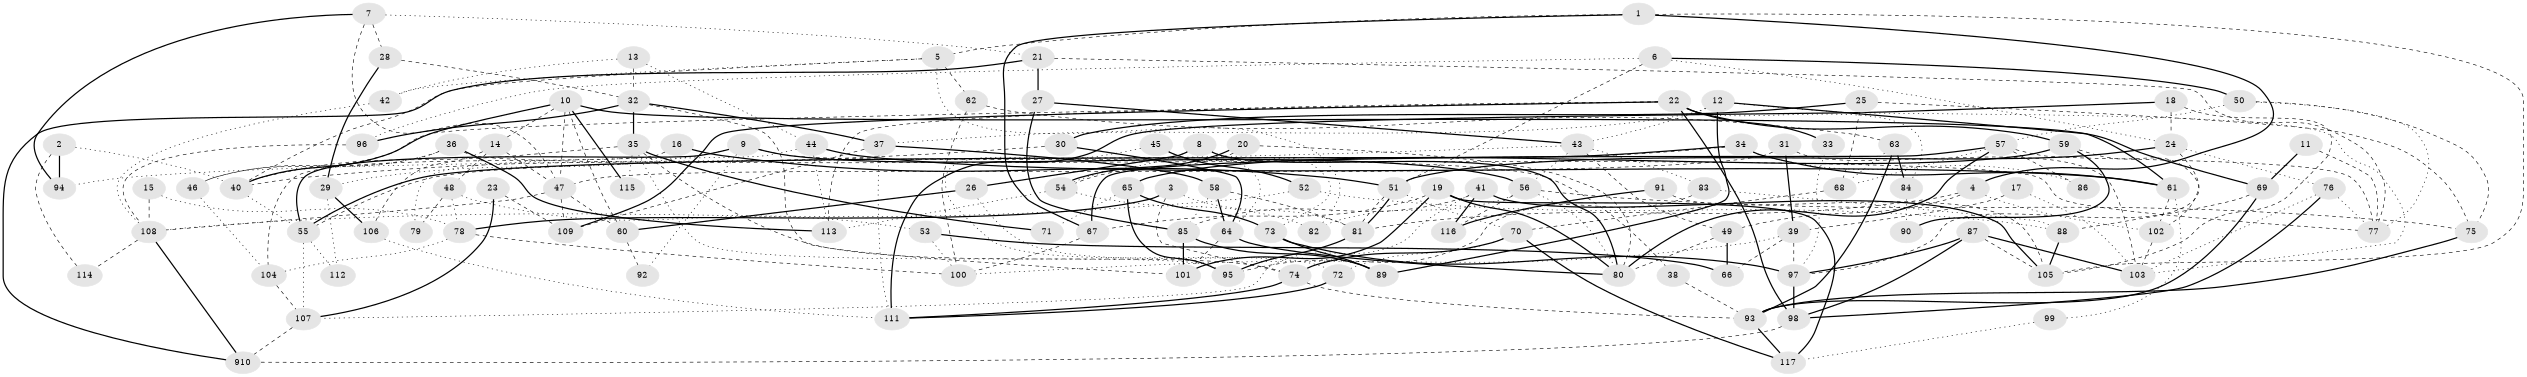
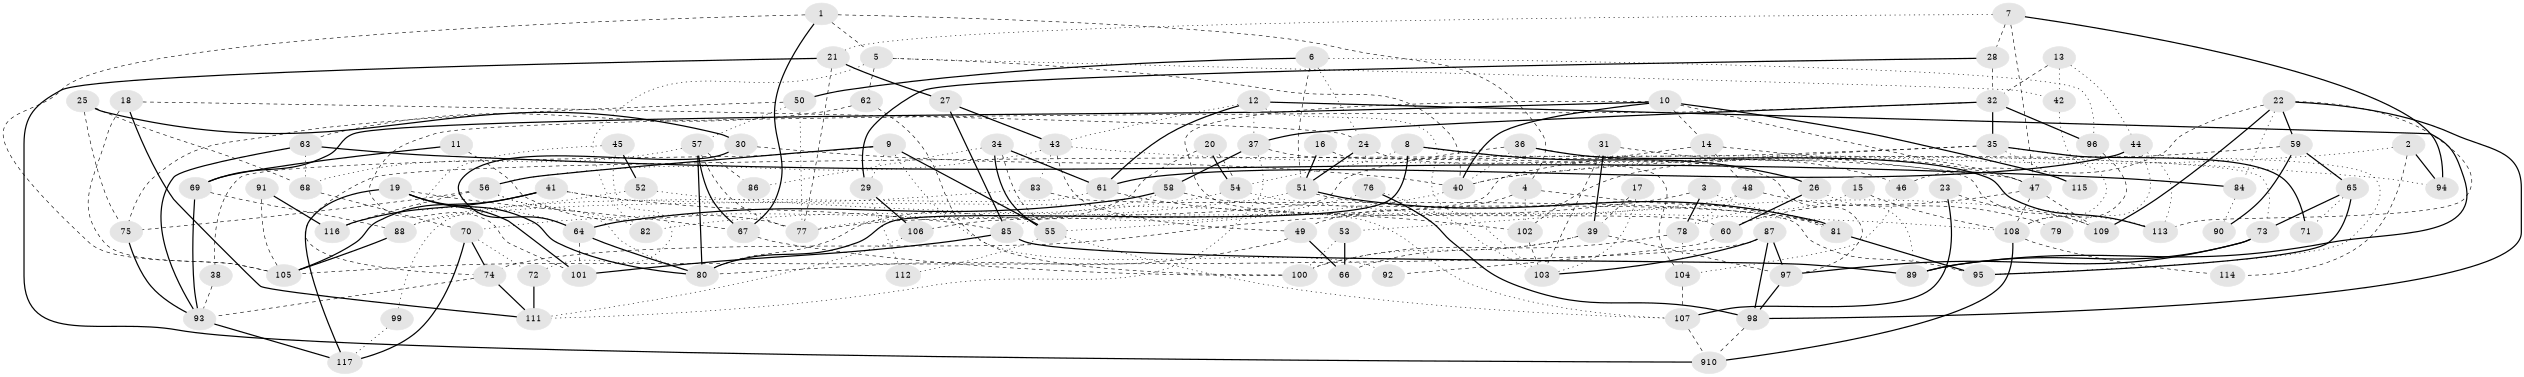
edge "1" -- "4": style bold -> dashed
node "33": removed
